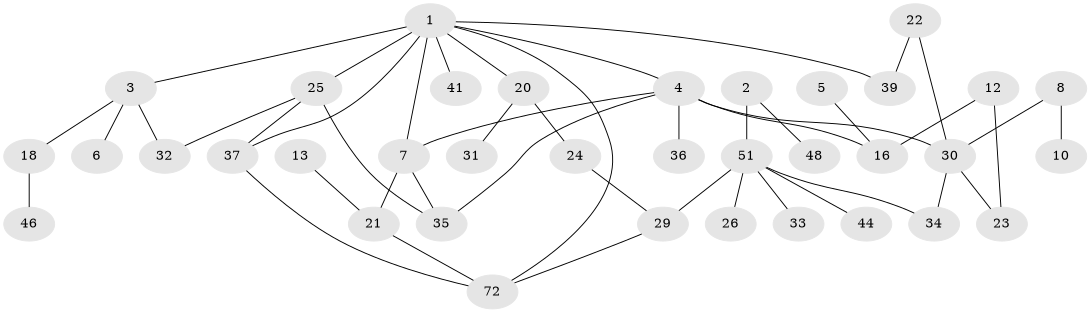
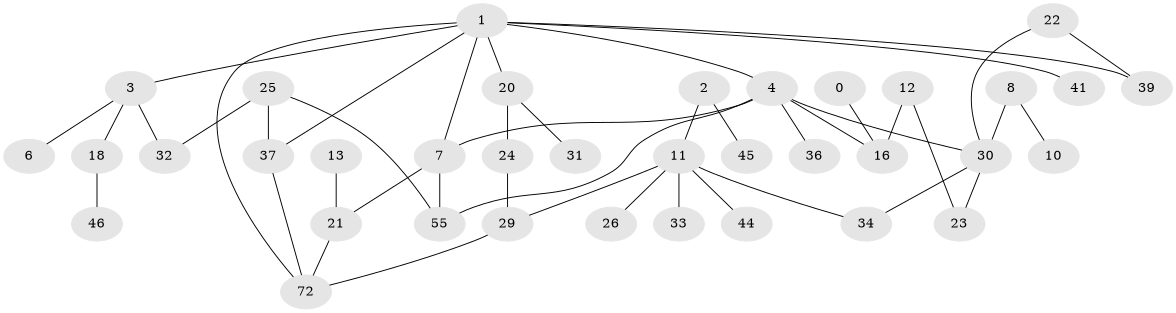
edge "1" -- "25": removed
node "5": label "5" -> "0"
node "51": label "51" -> "11"
node "48": label "48" -> "45"
node "35": label "35" -> "55"
